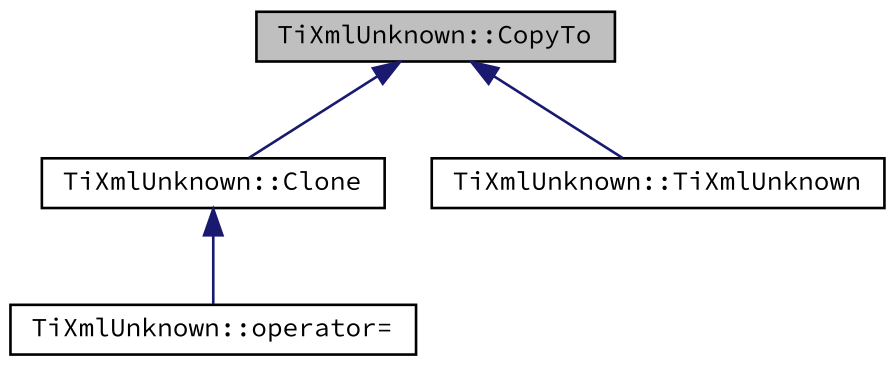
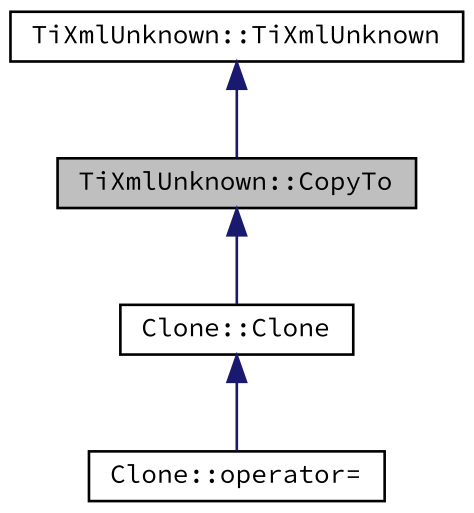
edge "TiXmlUnknown::TiXmlUnknown" -> "TiXmlUnknown::CopyTo": reversed
node "TiXmlUnknown::Clone": label "TiXmlUnknown::Clone" -> "Clone::Clone"
node "TiXmlUnknown::operator=": label "TiXmlUnknown::operator=" -> "Clone::operator="
